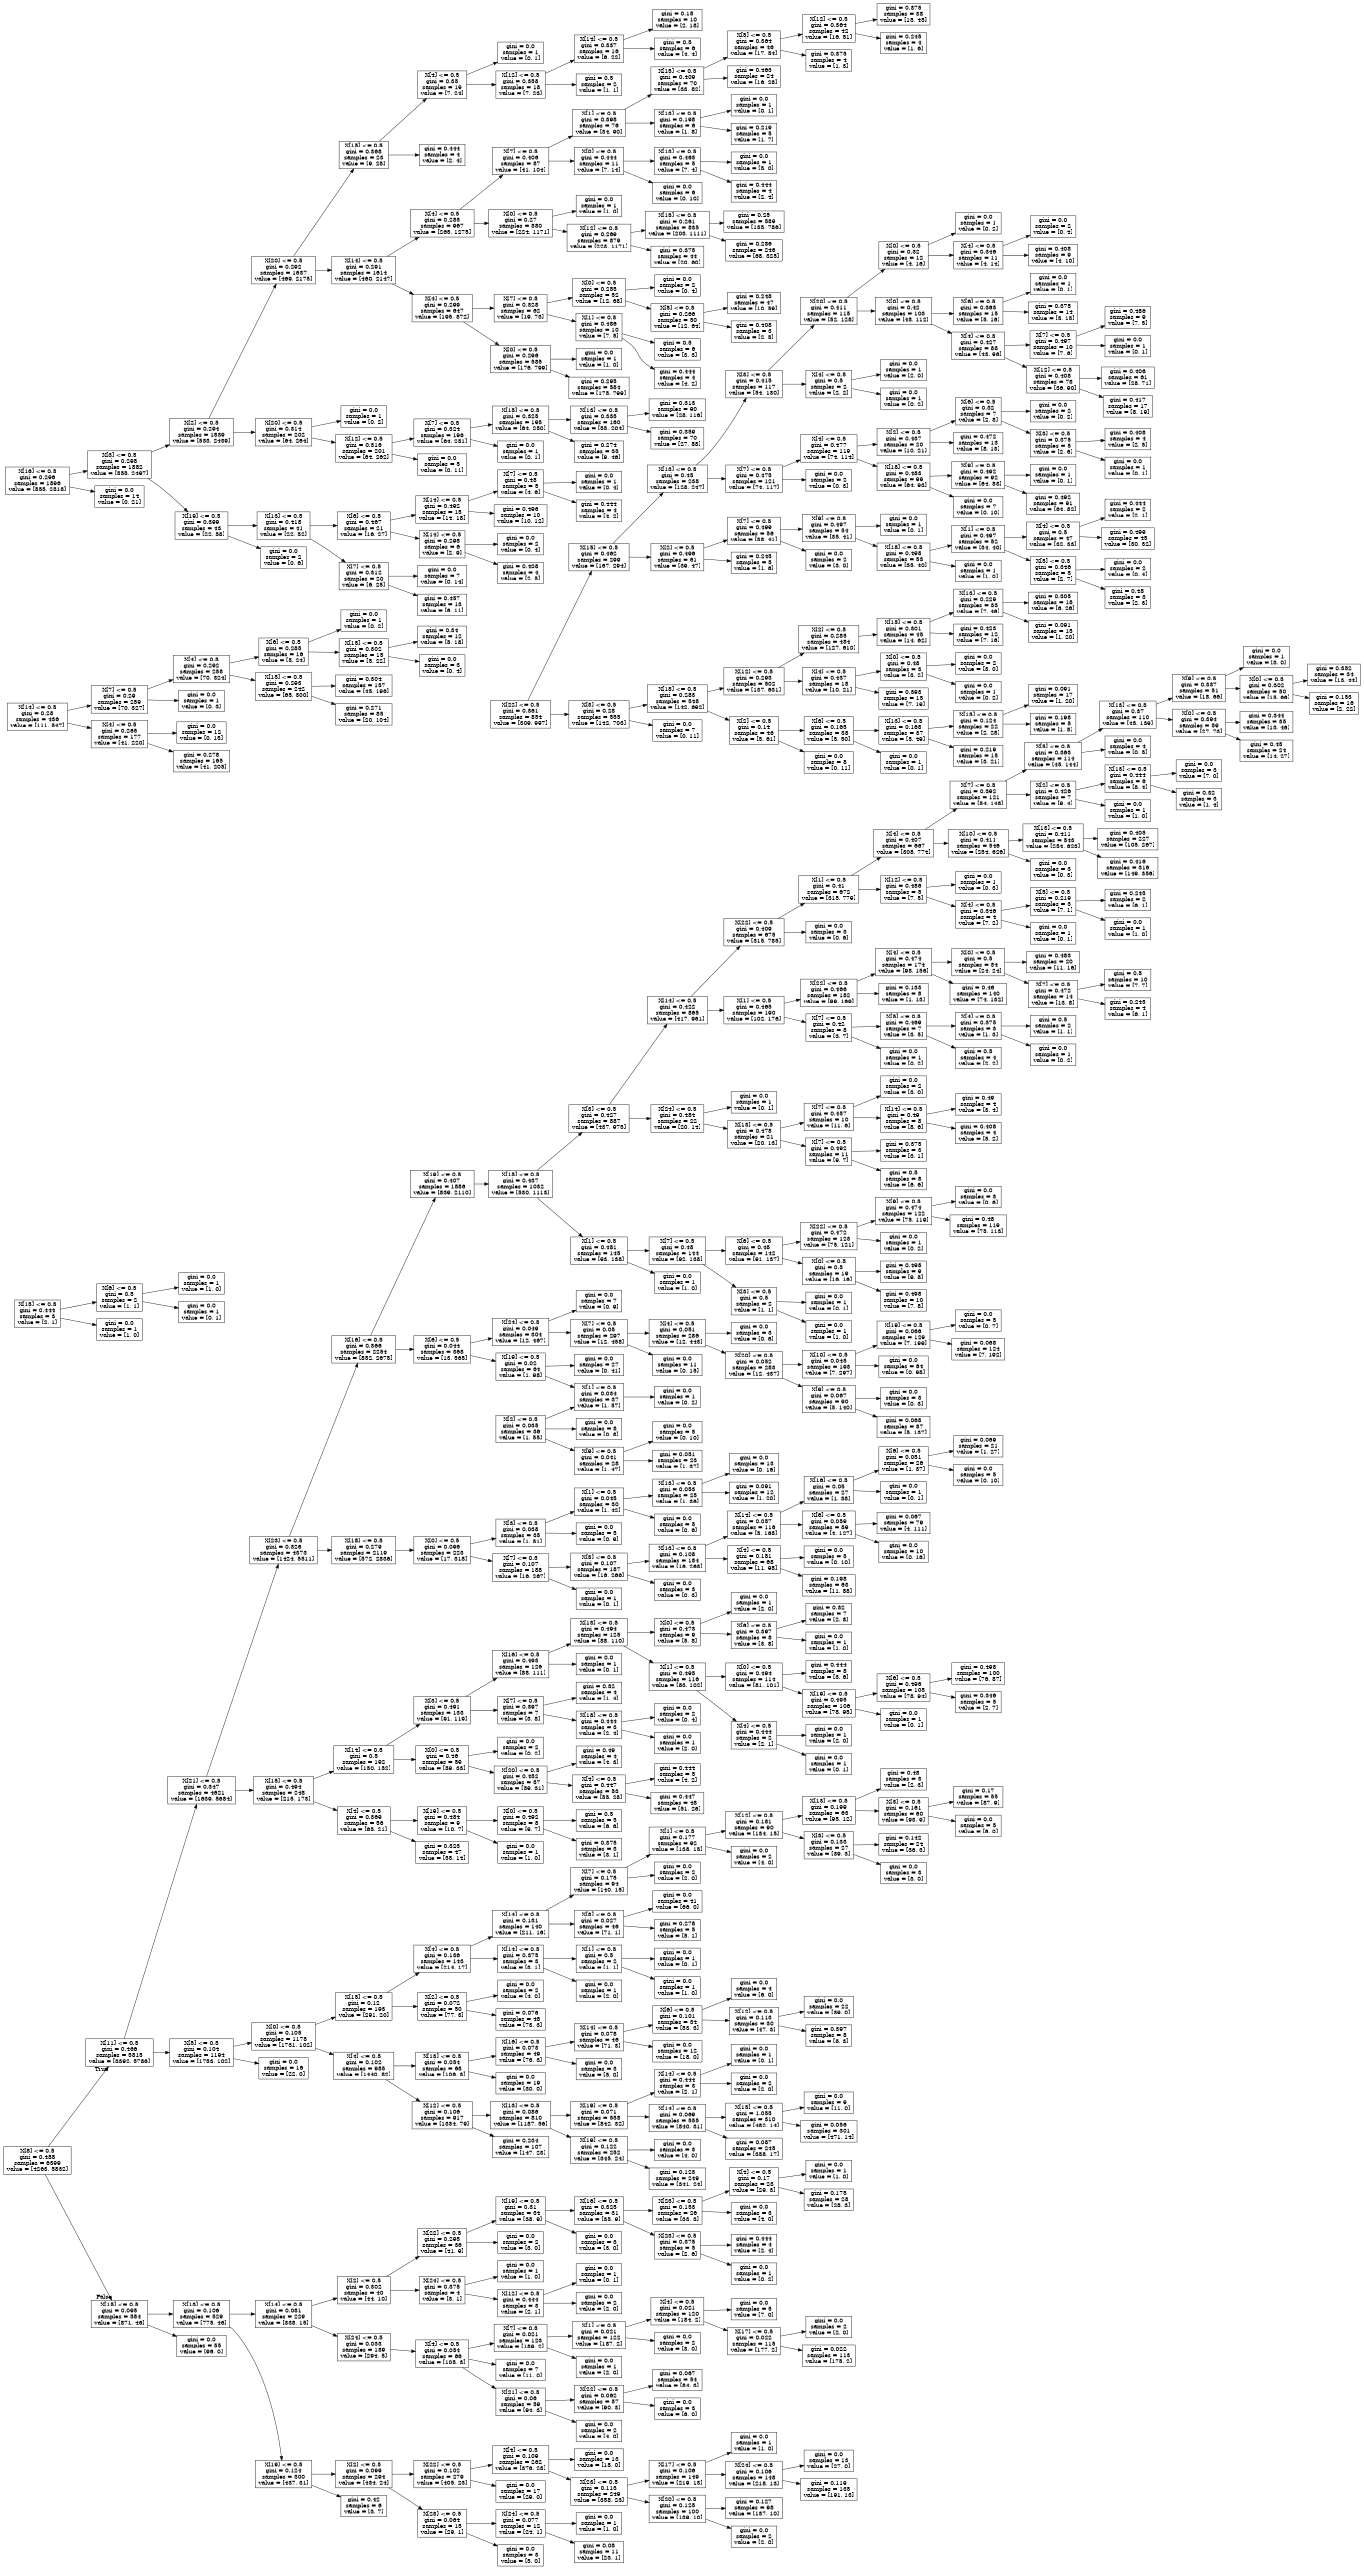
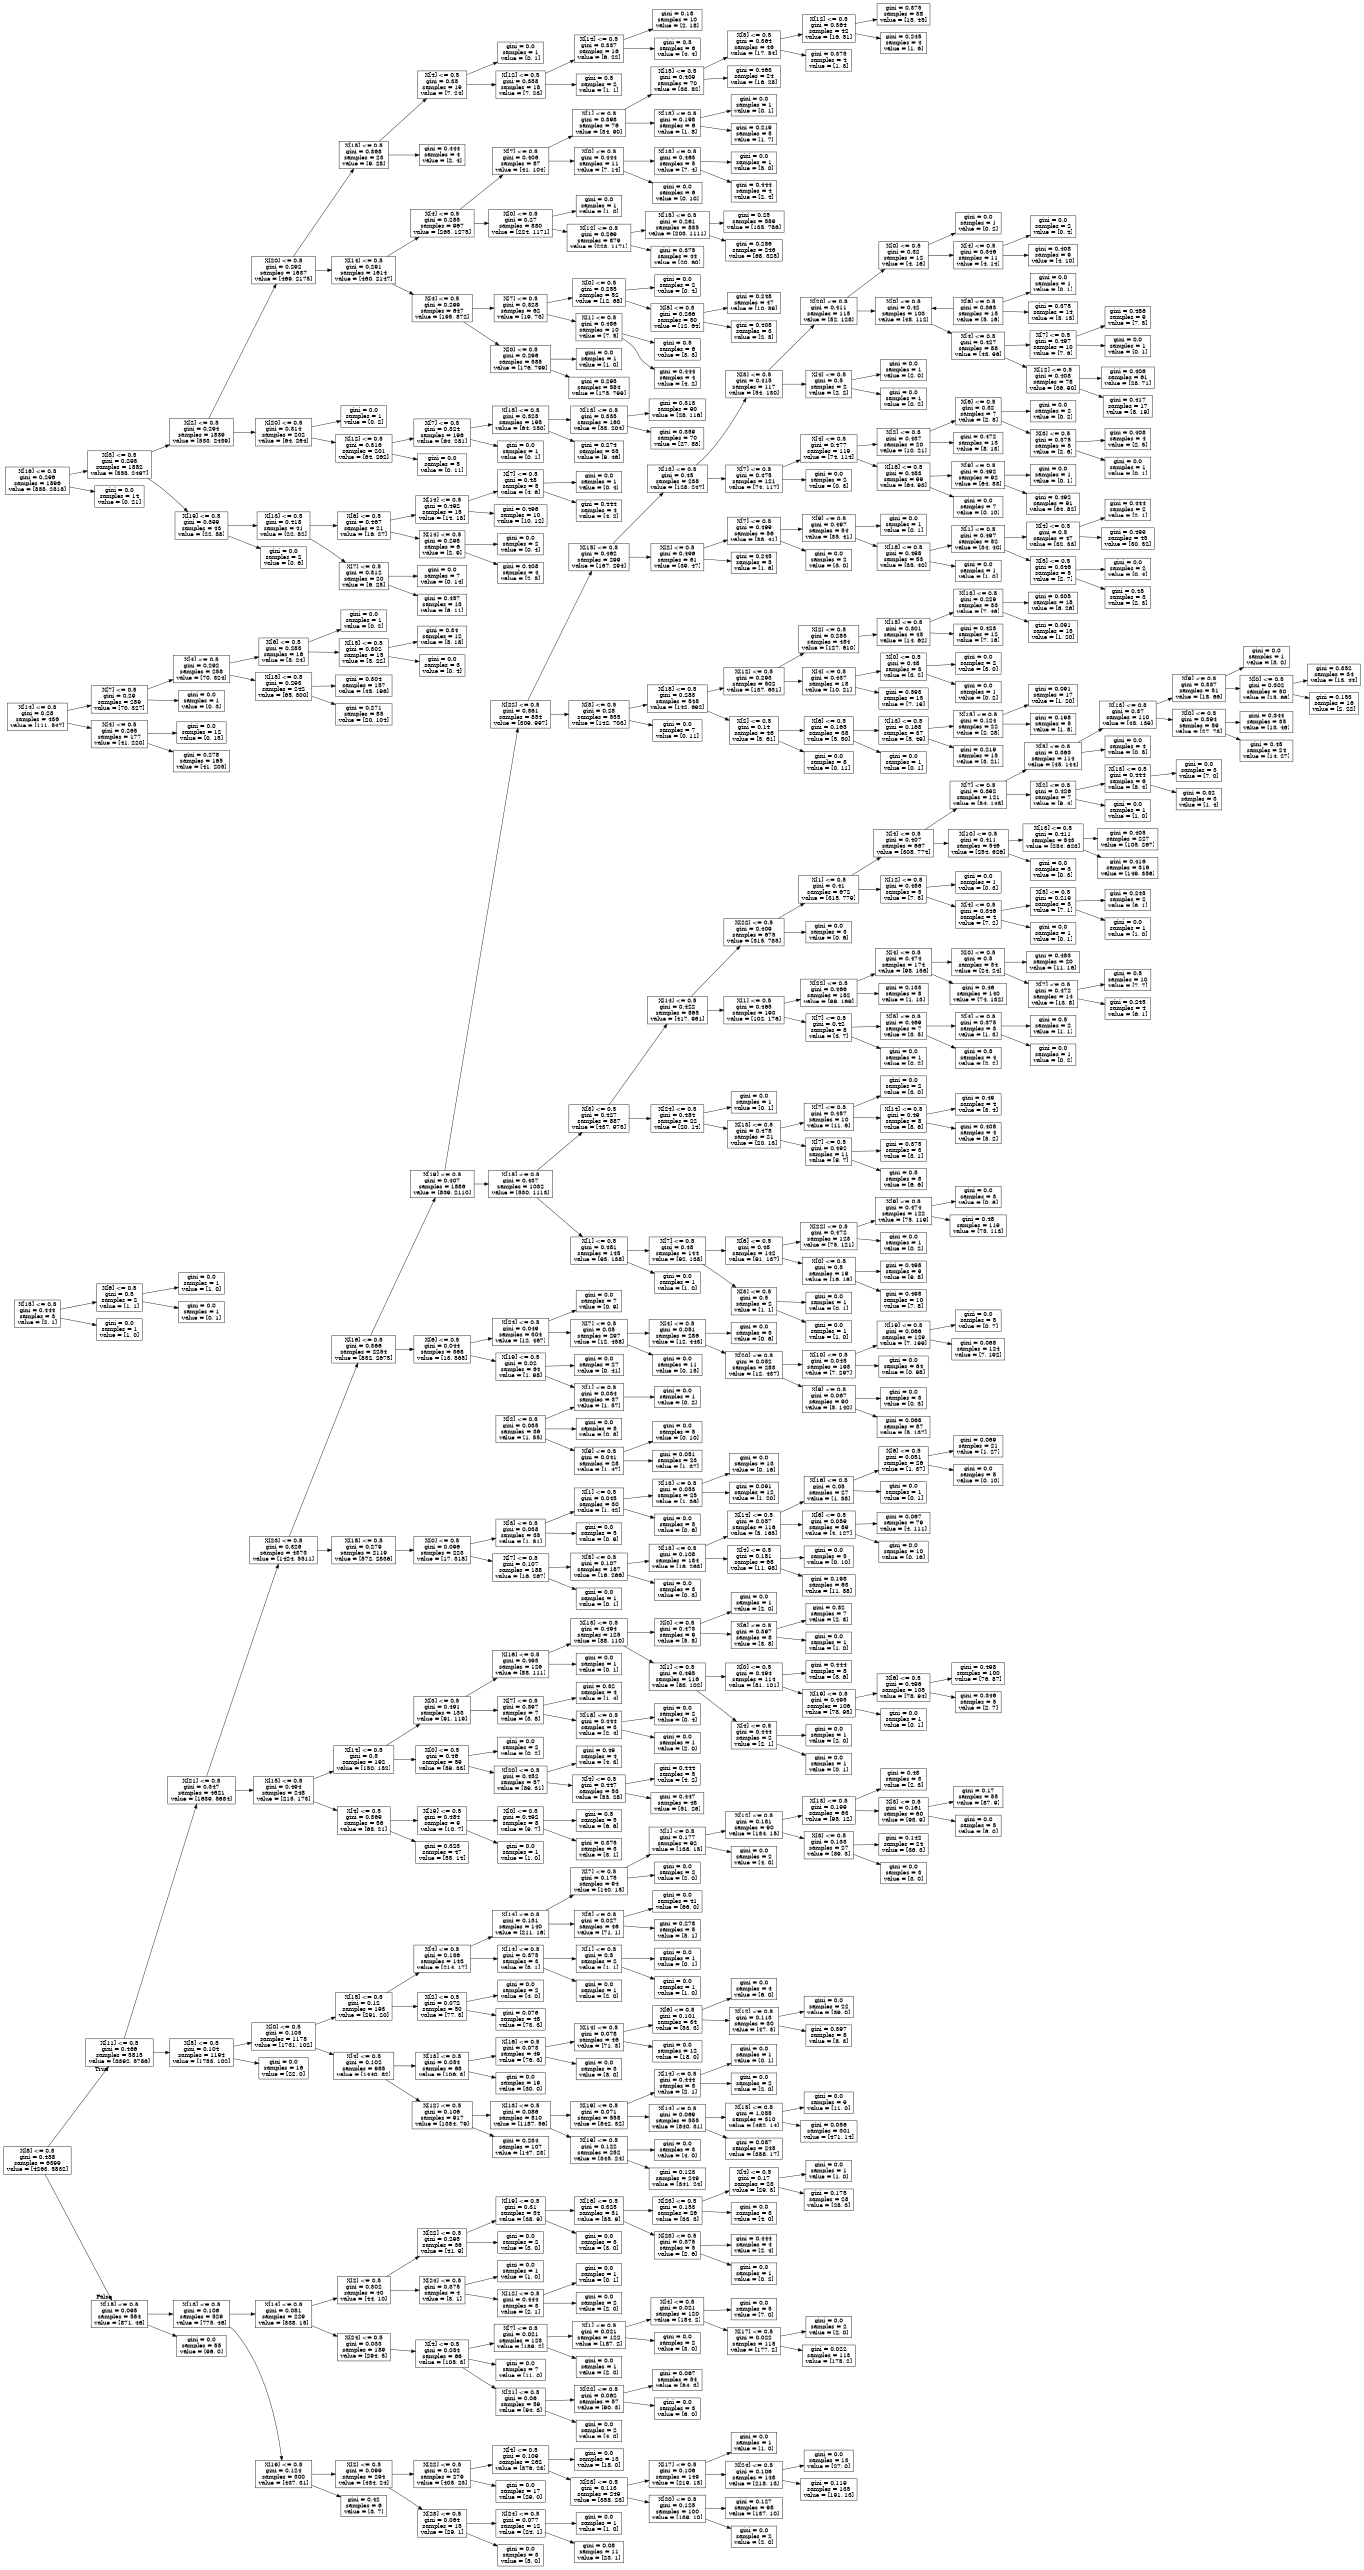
edge "X[0] <= 0.5 gini = 0.42 samples = 103 value = [48, 112]" -> "X[6] <= 0.5 gini = 0.363 samples = 15 value = [5, 16]": reversed
edge "X[19] <= 0.5 gini = 0.407 samples = 1886 value = [839, 2110]" -> "X[22] <= 0.5 gini = 0.361 samples = 854 value = [309, 997]": added
